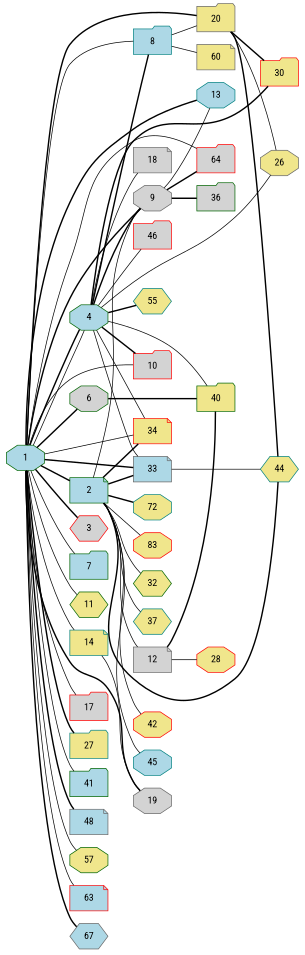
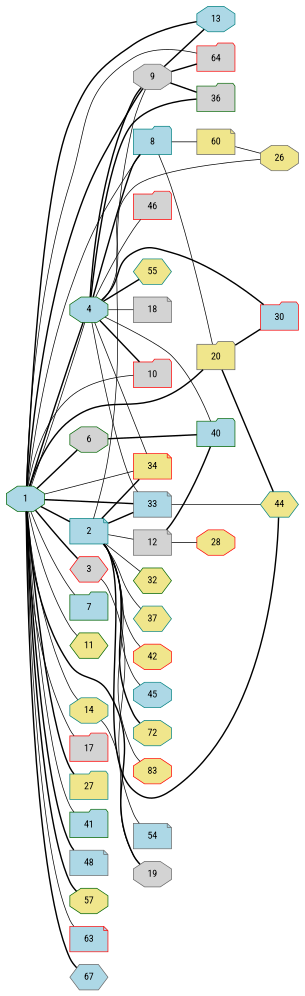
node "30": fillcolor khaki -> lightblue
edge "20" -- "26": now "60" -- "26"
edge "36" -- "4": added
edge "13" -- "9": style solid -> bold
node "40": fillcolor khaki -> lightblue
node "2": color darkgreen -> teal
node "14": shape note -> octagon
edge "1" -- "57": style solid -> bold
node "54": added
